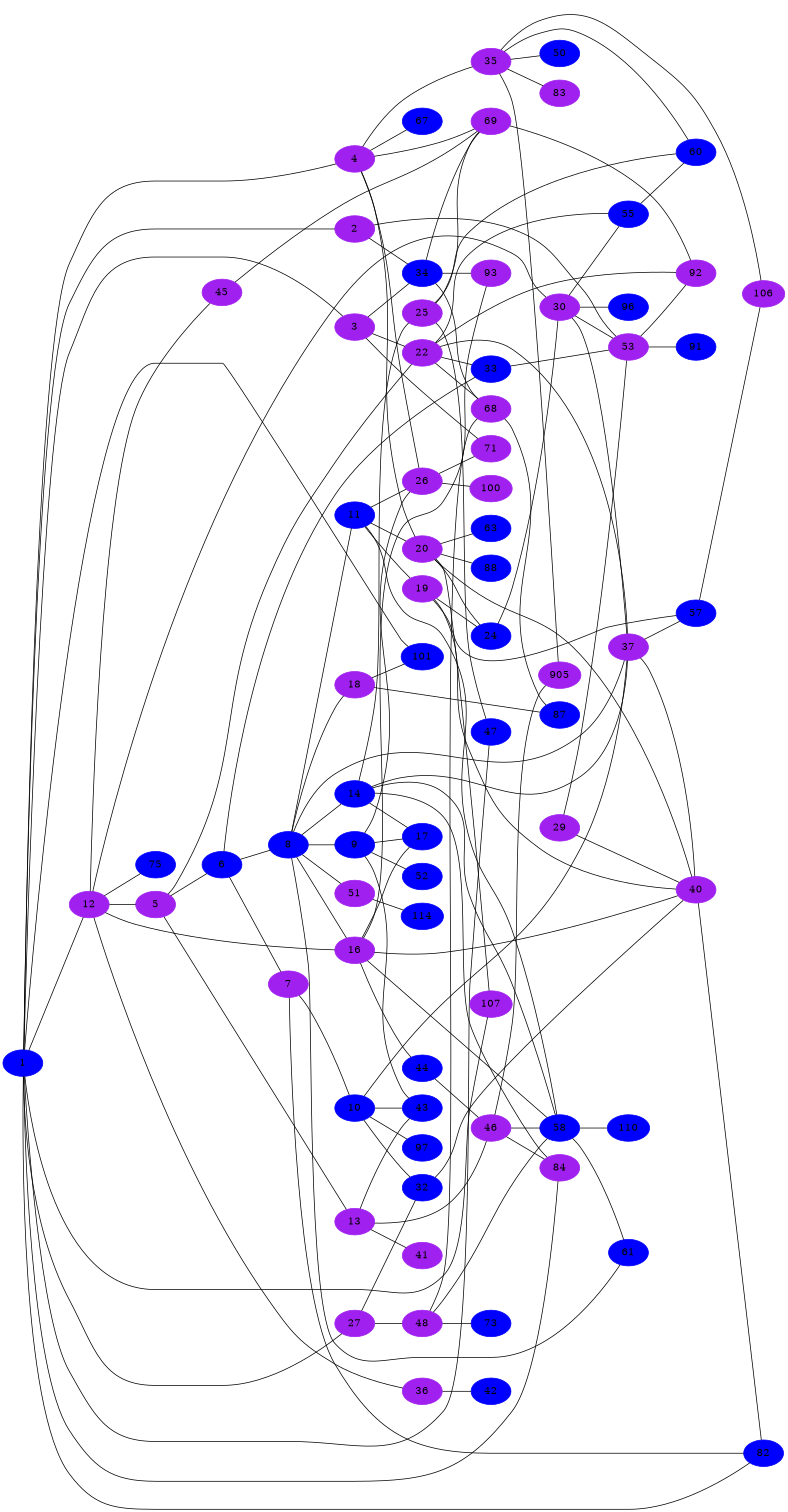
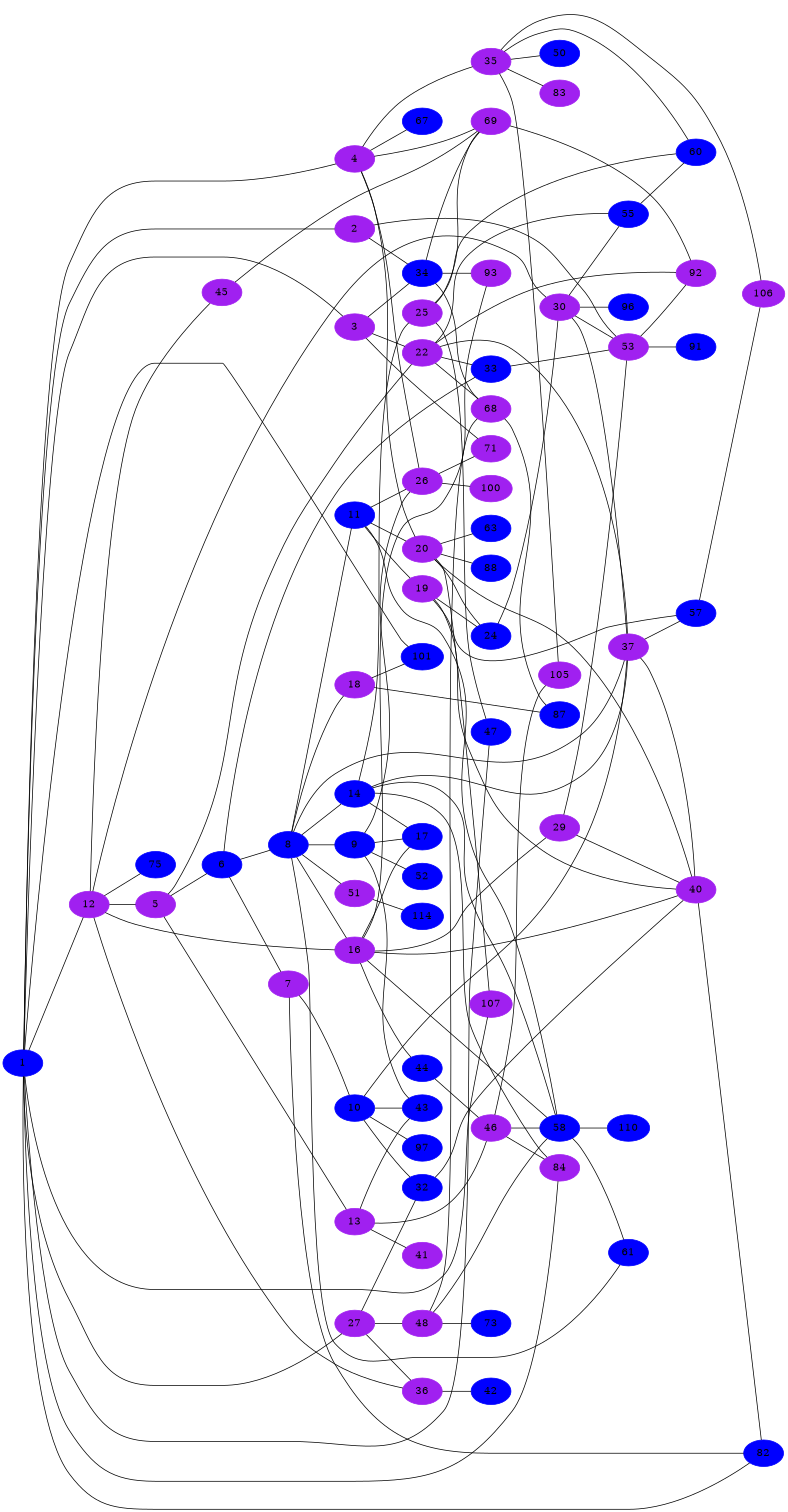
node "905": label "905" -> "105"
edge "29" -- "16": added
edge "27" -- "36": added
